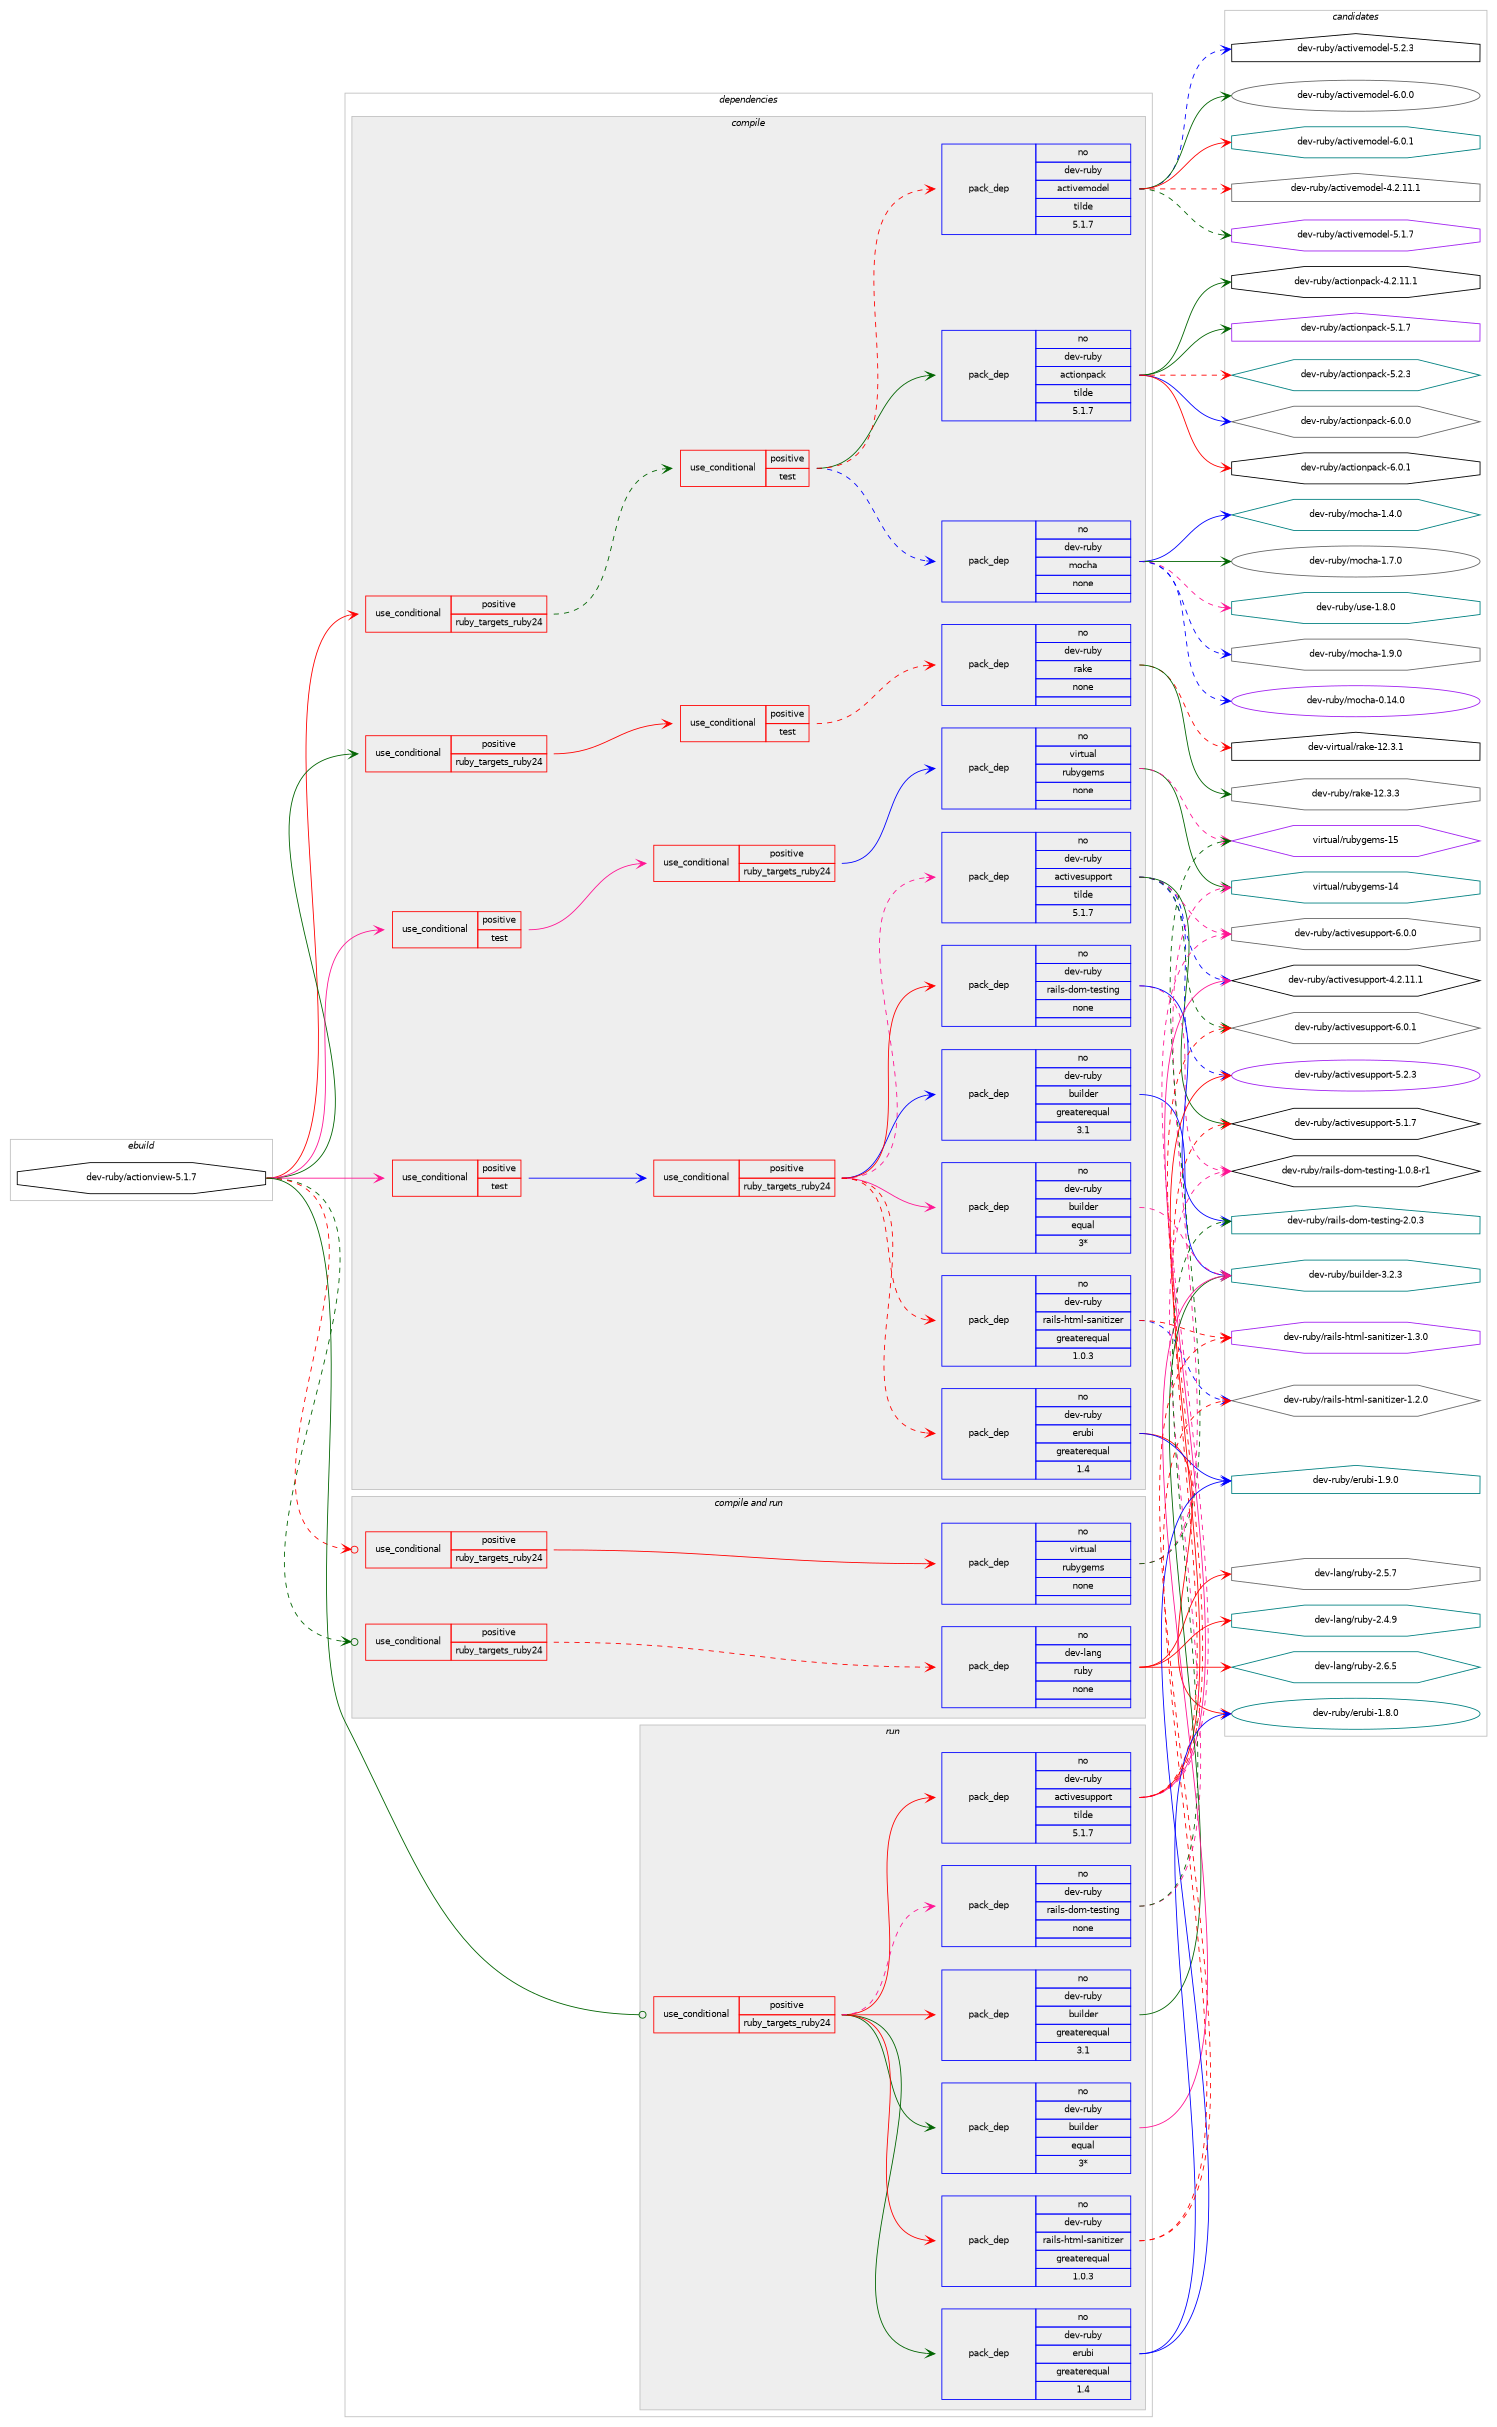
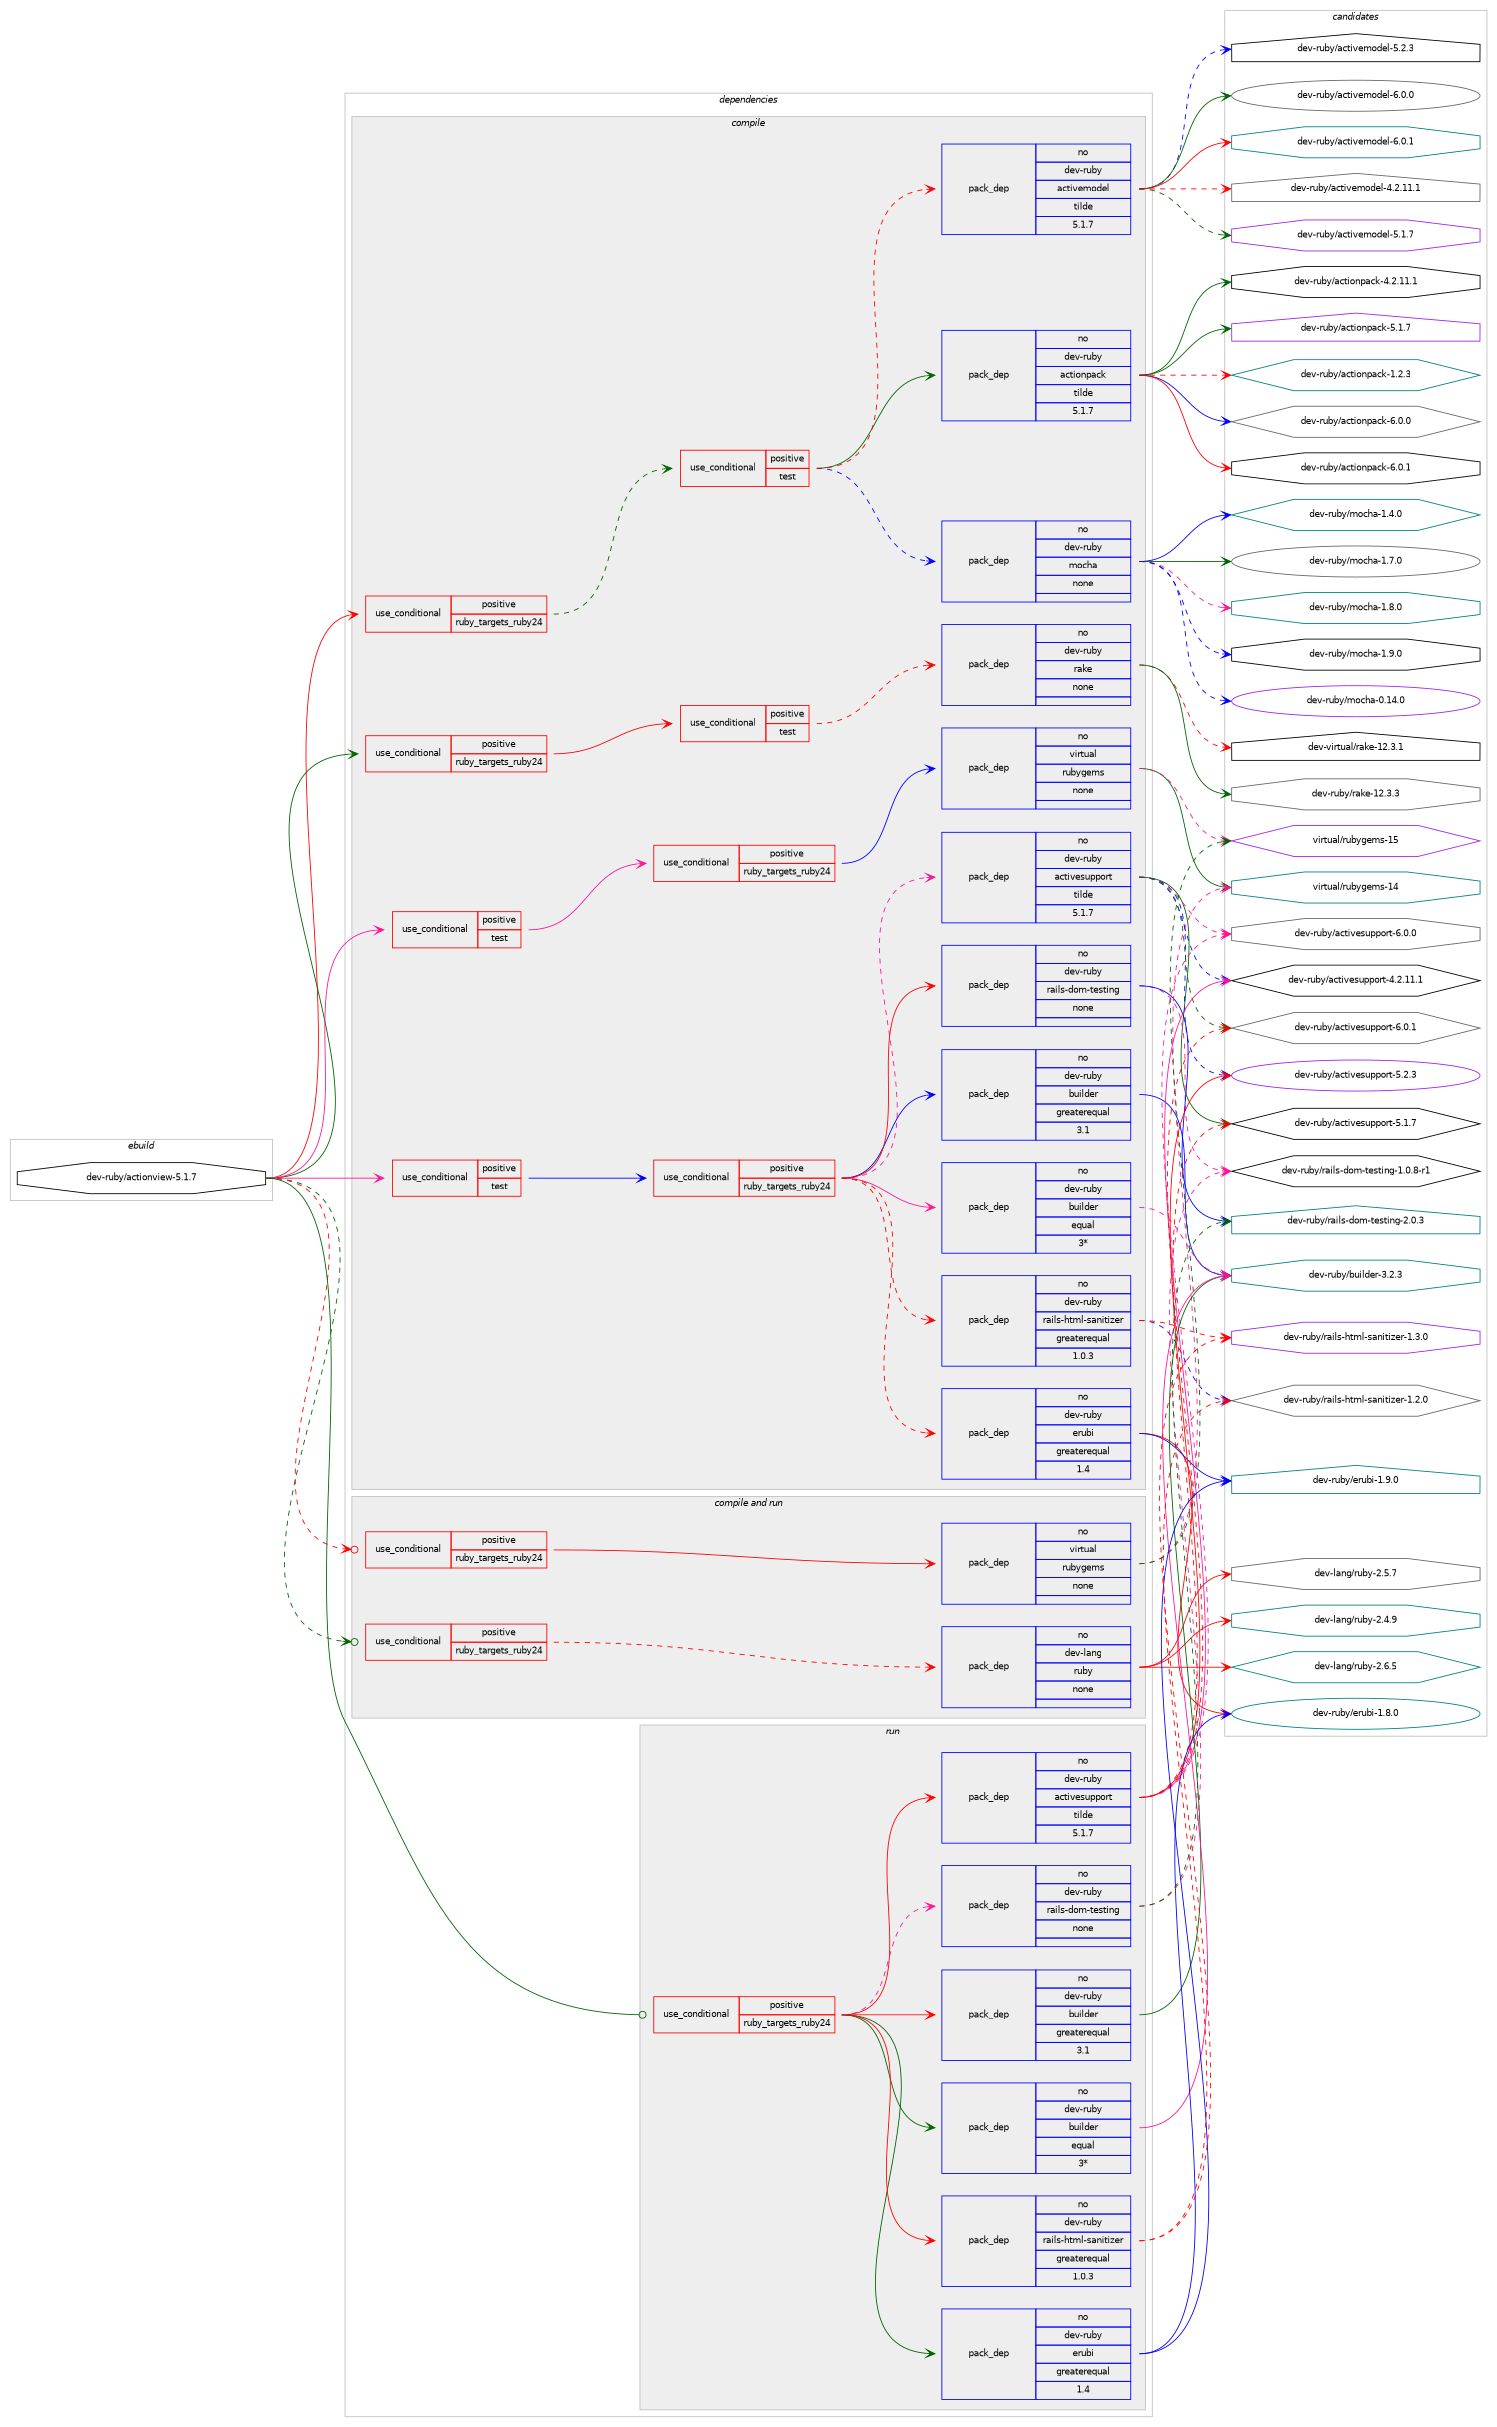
node "dev-ruby/actionpack-5.2.3": label "dev-ruby/actionpack-5.2.3" -> "dev-ruby/actionpack-1.2.3"
node "dev-ruby/use-1.8.0": label "dev-ruby/use-1.8.0" -> "dev-ruby/mocha-1.8.0"
node "dev-ruby/mocha-1.9.0": color gray40 -> black
